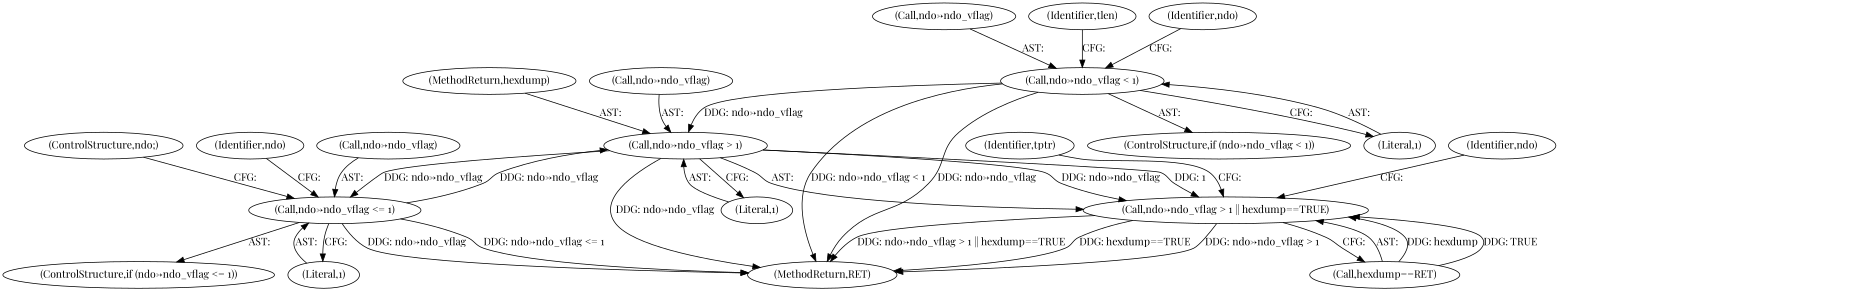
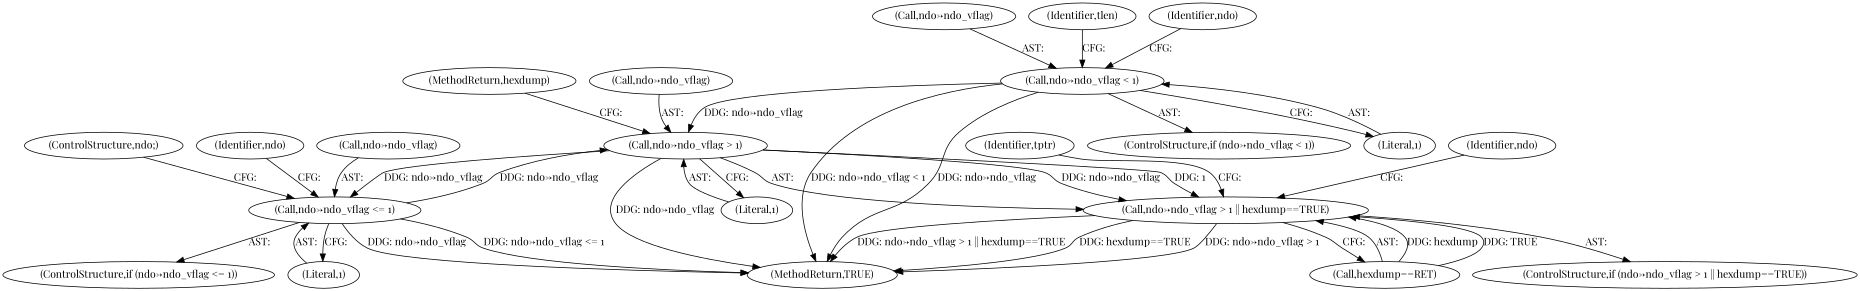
edge "(MethodReturn,hexdump)" -> "(Call,ndo->ndo_vflag > 1)": label "AST: " -> "CFG: "
node "(MethodReturn,RET)": label "(MethodReturn,RET)" -> "(MethodReturn,TRUE)"
node "(ControlStructure,if (ndo->ndo_vflag > 1 || hexdump==TRUE))": added
